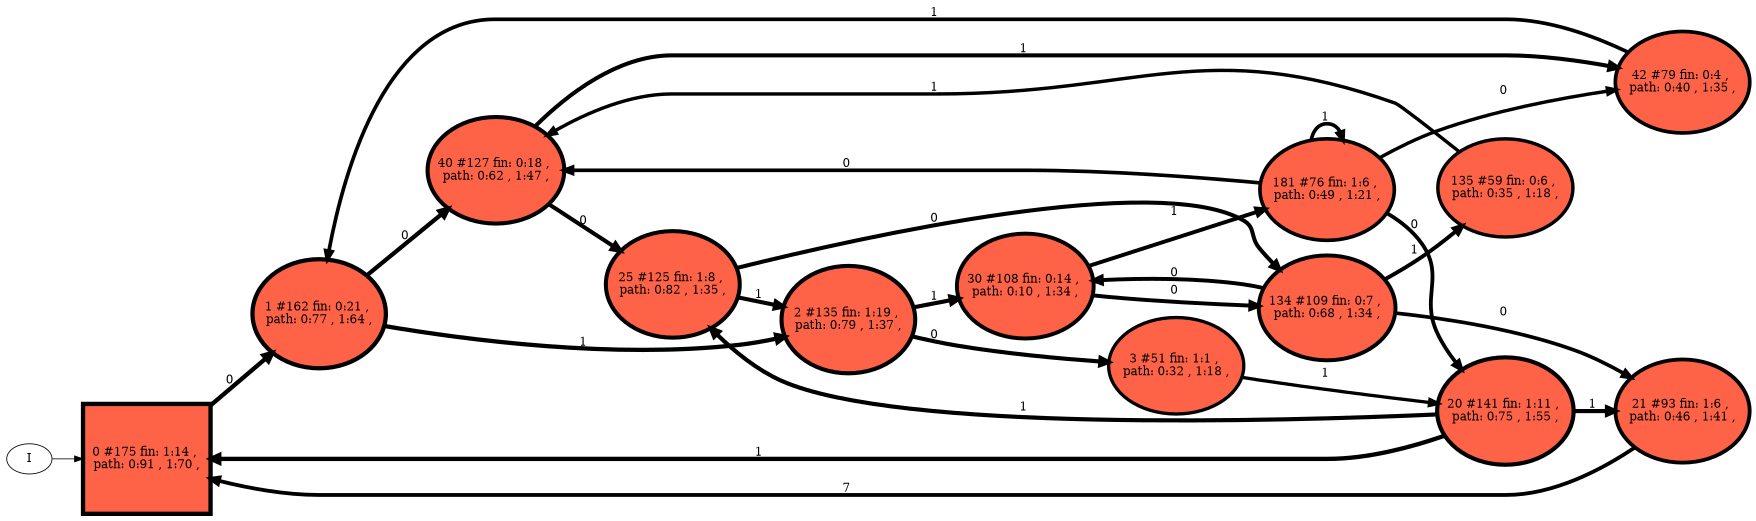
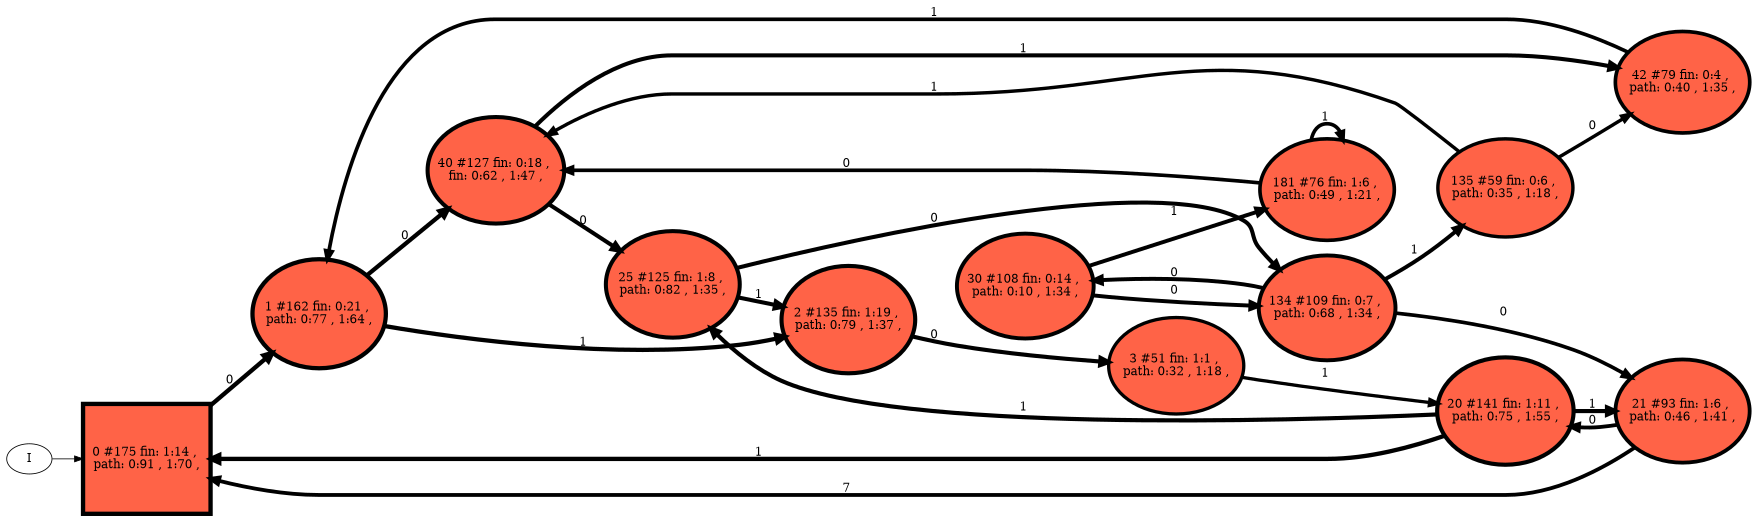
edge "181 #76 fin: 1:6 , path: 0:49 , 1:21 ," -> "42 #79 fin: 0:4 , path: 0:40 , 1:35 ,": now "135 #59 fin: 0:6 , path: 0:35 , 1:18 ," -> "42 #79 fin: 0:4 , path: 0:40 , 1:35 ,"
node "40 #127 fin: 0:18 , path: 0:62 , 1:47 ,": label "40 #127 fin: 0:18 , path: 0:62 , 1:47 ," -> "40 #127 fin: 0:18 , fin: 0:62 , 1:47 ,"
edge "181 #76 fin: 1:6 , path: 0:49 , 1:21 ," -> "20 #141 fin: 1:11 , path: 0:75 , 1:55 ,": now "21 #93 fin: 1:6 , path: 0:46 , 1:41 ," -> "20 #141 fin: 1:11 , path: 0:75 , 1:55 ,"
edge "2 #135 fin: 1:19 , path: 0:79 , 1:37 ," -> "30 #108 fin: 0:14 , path: 0:10 , 1:34 ,": removed, label "1"
